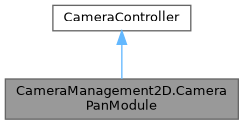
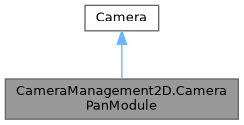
node "CameraController": label "CameraController" -> "Camera"
